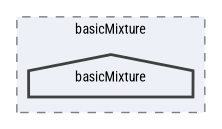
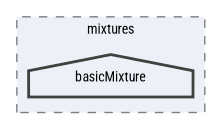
cluster "basicMixture": label "basicMixture" -> "mixtures"
